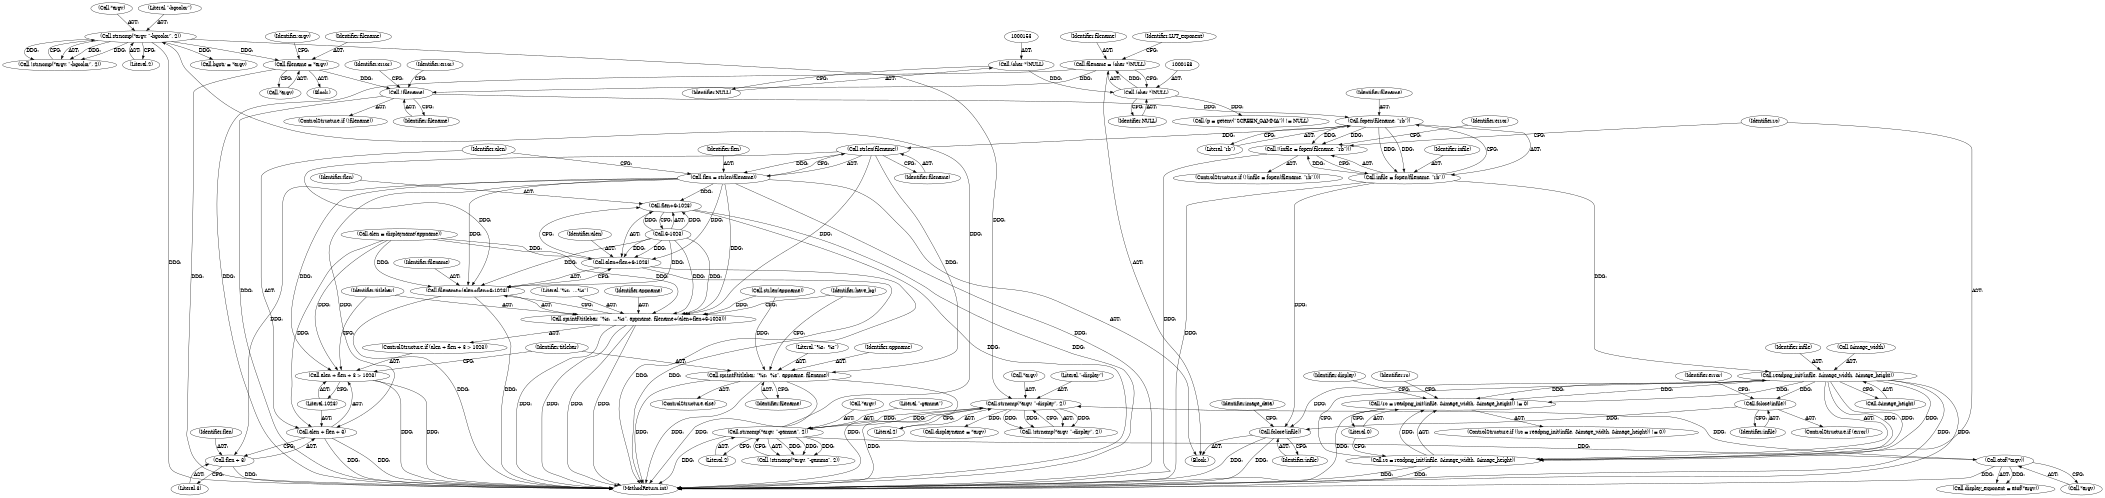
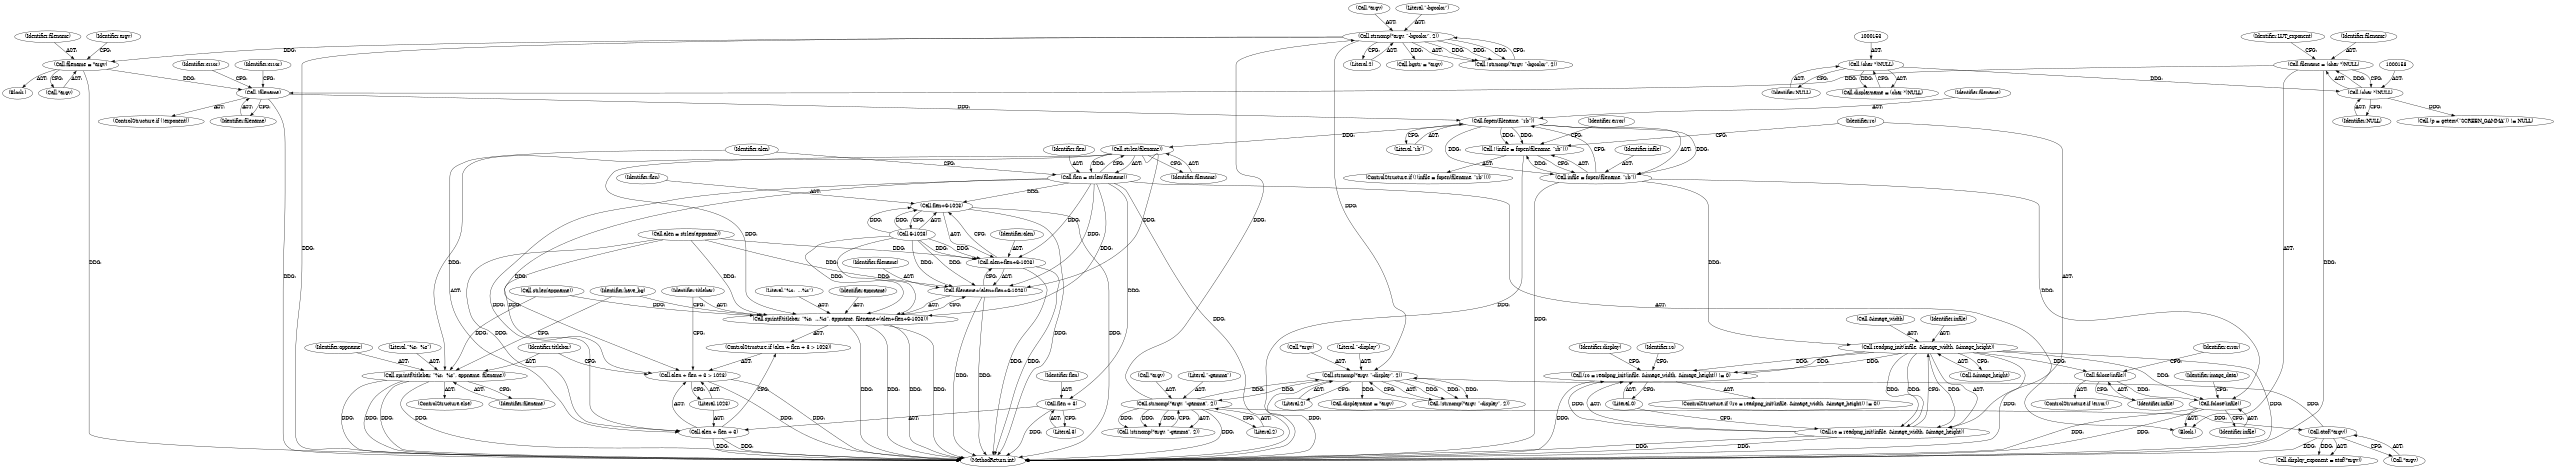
node "(Call,displayname = (char *)NULL)": added
node "(ControlStructure,if (!filename))": label "(ControlStructure,if (!filename))" -> "(ControlStructure,if (!exponent))"
node "(Call,alen = displayname(appname))": label "(Call,alen = displayname(appname))" -> "(Call,alen = strlen(appname))"
edge "(Call,alen + flen + 3)" -> "(Call,flen + 3)": now "(Call,alen + flen + 3)" -> "(ControlStructure,if (alen + flen + 3 > 1023))"
